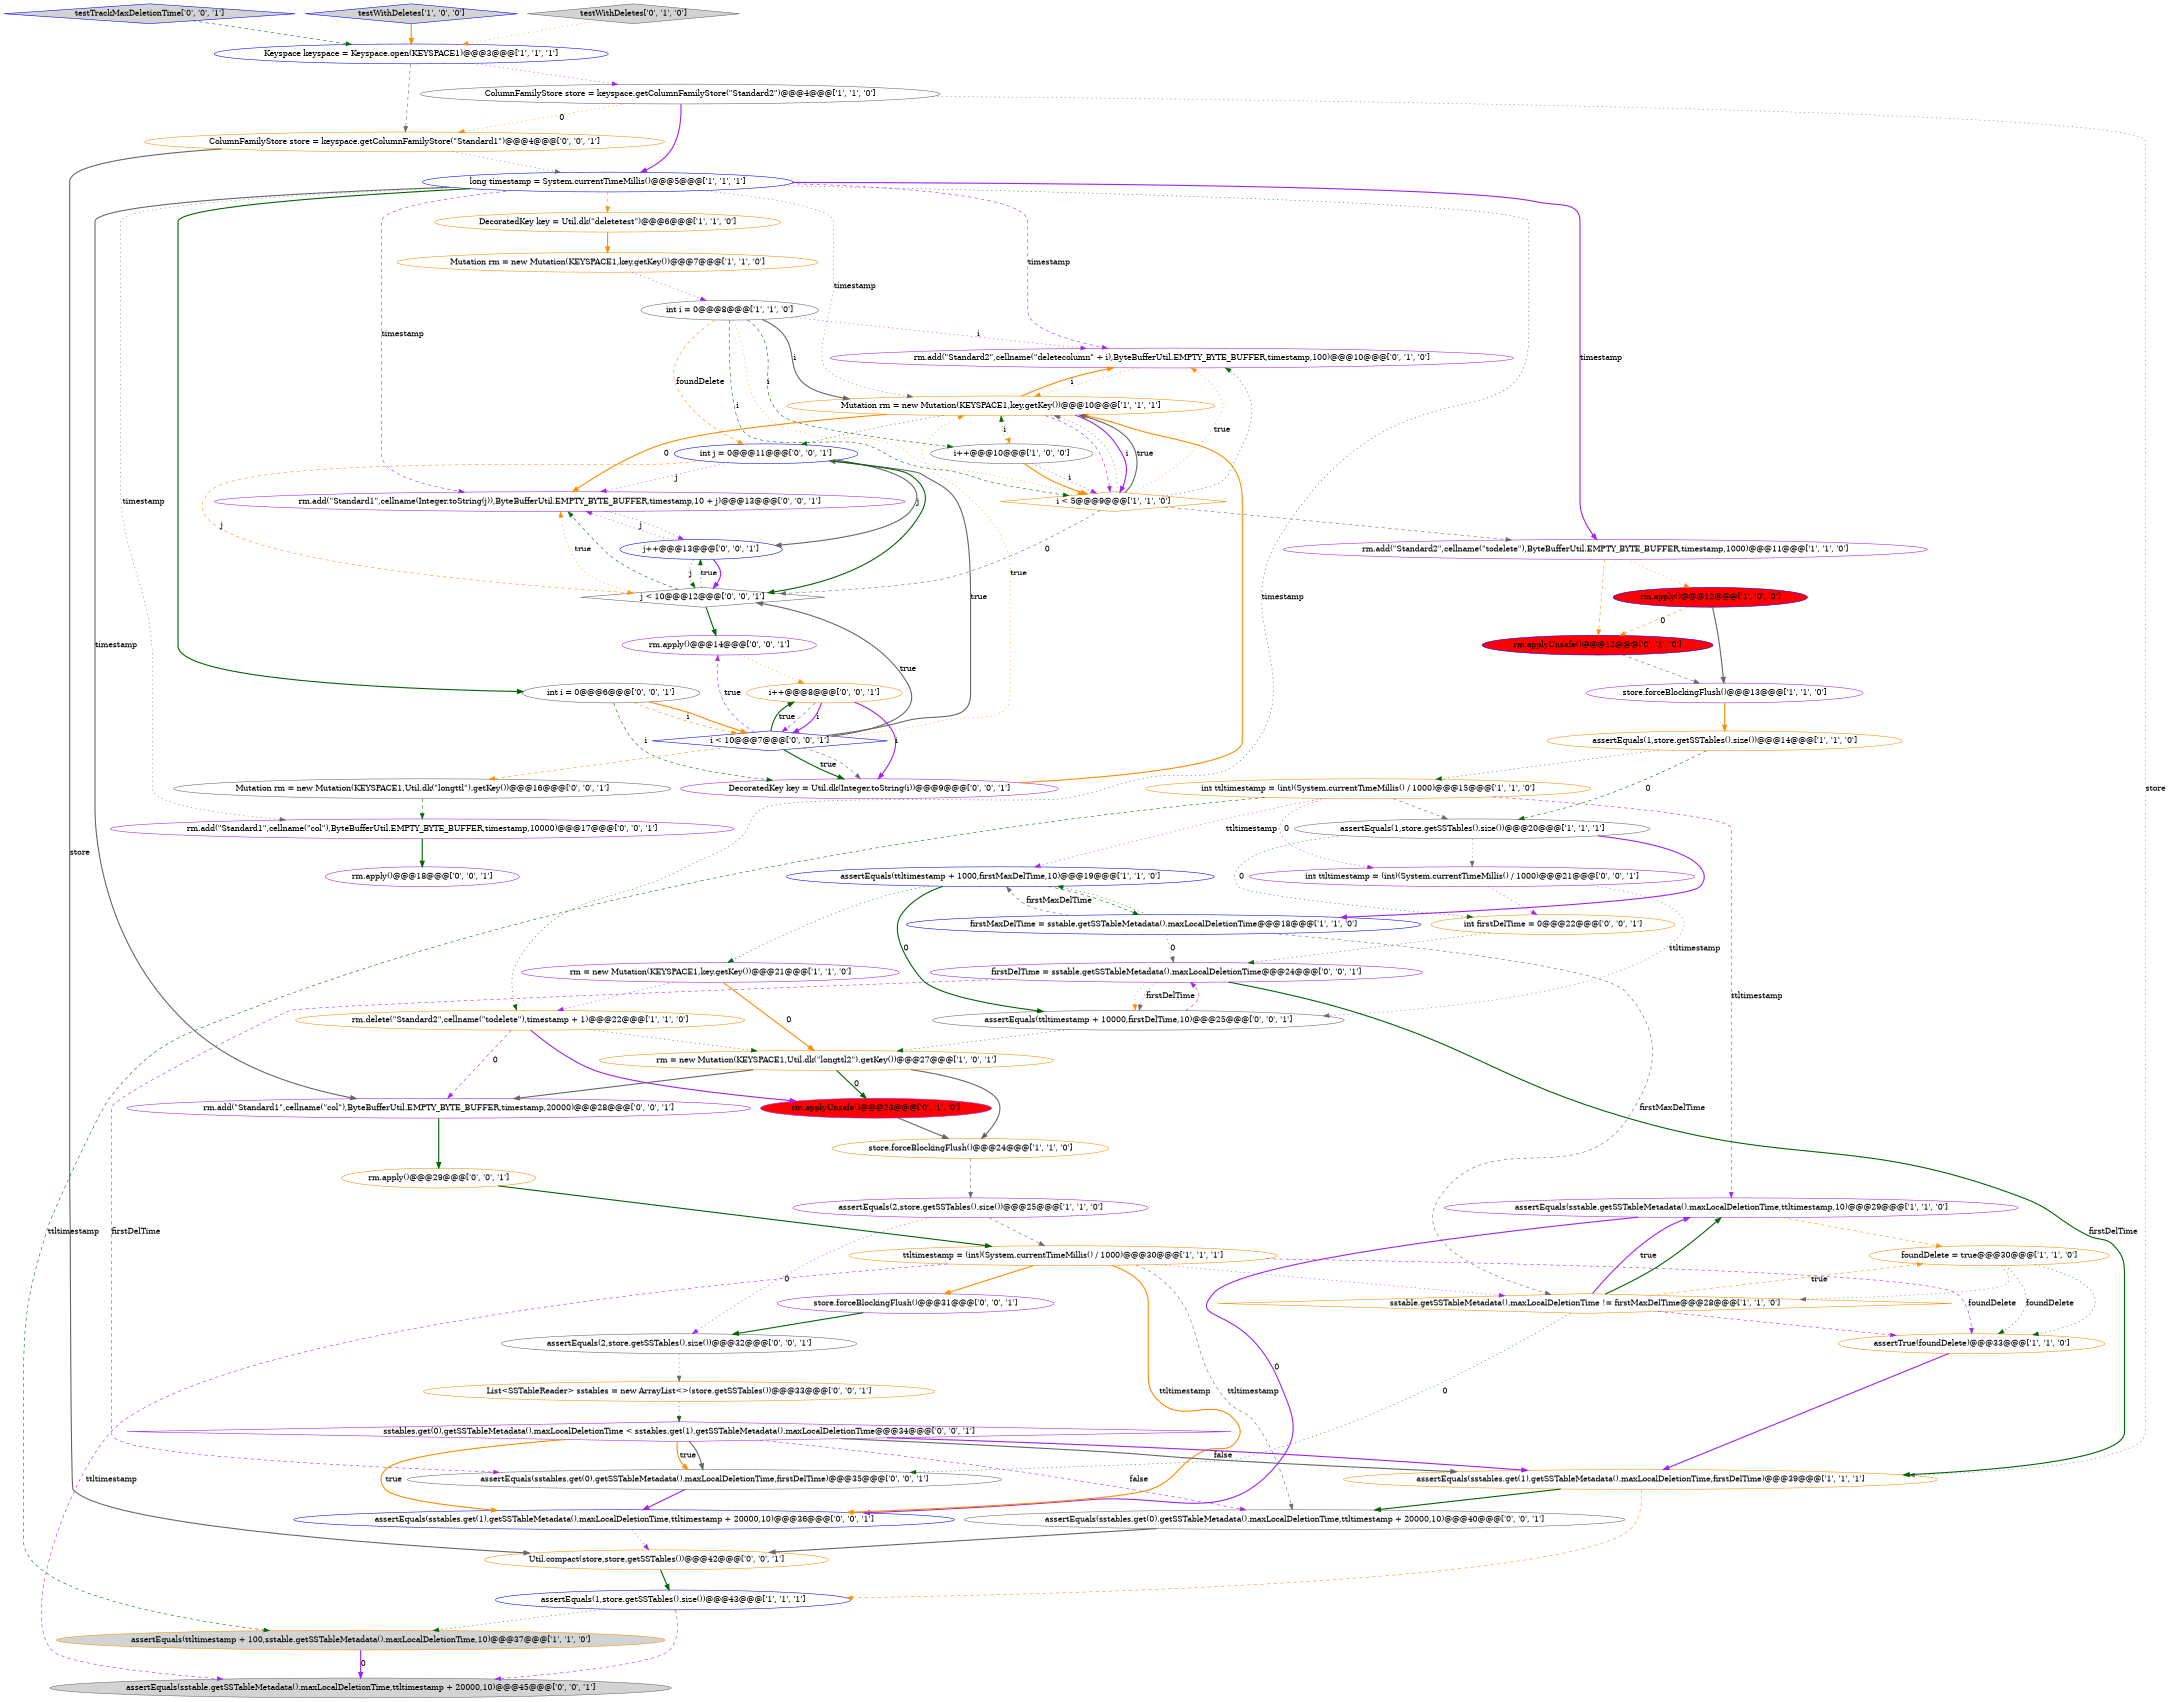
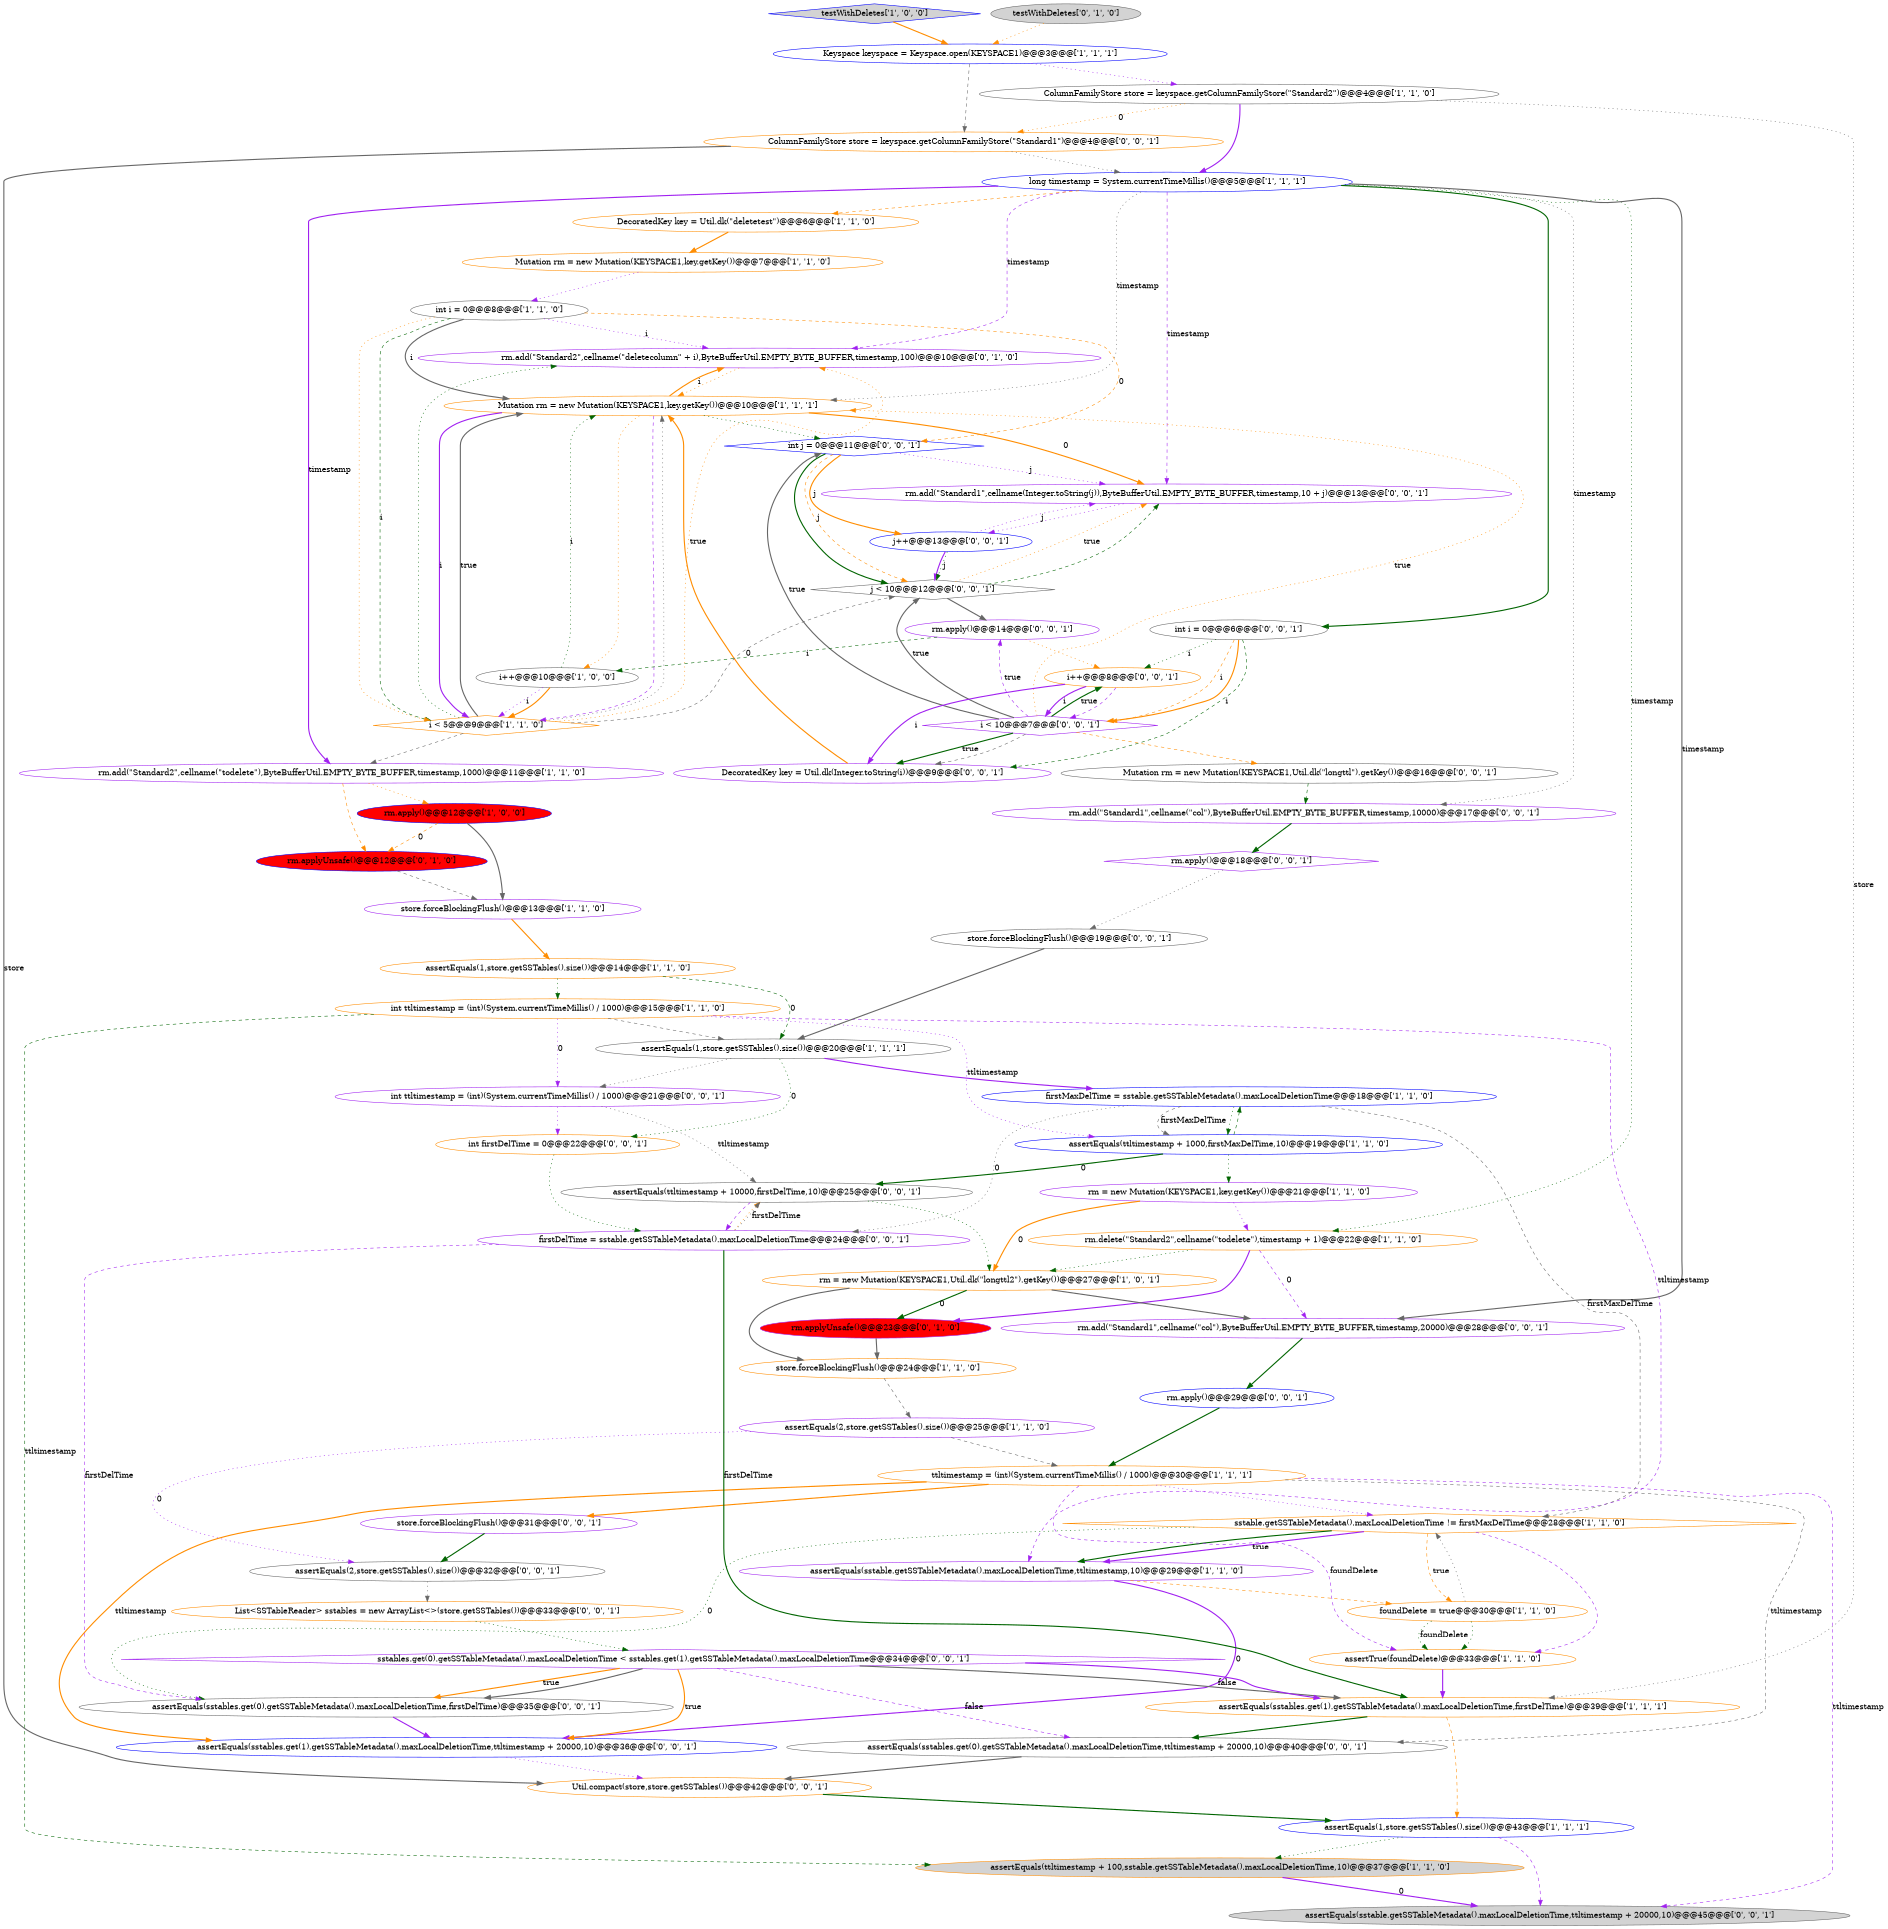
node "testTrackMaxDeletionTime['0', '0', '1']": removed
node "testWithDeletes['0', '1', '0']": shape diamond -> ellipse
edge "int i = 0@@@8@@@['1', '1', '0']" -> "int j = 0@@@11@@@['0', '0', '1']": label "foundDelete" -> "0"
edge "int i = 0@@@8@@@['1', '1', '0']" -> "i++@@@10@@@['1', '0', '0']": now "rm.apply()@@@14@@@['0', '0', '1']" -> "i++@@@10@@@['1', '0', '0']"
node "int j = 0@@@11@@@['0', '0', '1']": shape ellipse -> diamond
edge "int j = 0@@@11@@@['0', '0', '1']" -> "j++@@@13@@@['0', '0', '1']": color gray40 -> darkorange
edge "j < 10@@@12@@@['0', '0', '1']" -> "j++@@@13@@@['0', '0', '1']": removed, label "true"
edge "j < 10@@@12@@@['0', '0', '1']" -> "rm.apply()@@@14@@@['0', '0', '1']": color darkgreen -> gray40
edge "int i = 0@@@6@@@['0', '0', '1']" -> "i++@@@8@@@['0', '0', '1']": added, label "i"
node "i < 10@@@7@@@['0', '0', '1']": color blue -> purple
node "rm.apply()@@@18@@@['0', '0', '1']": shape ellipse -> diamond
node "store.forceBlockingFlush()@@@19@@@['0', '0', '1']": added
node "rm.apply()@@@29@@@['0', '0', '1']": color darkorange -> blue
